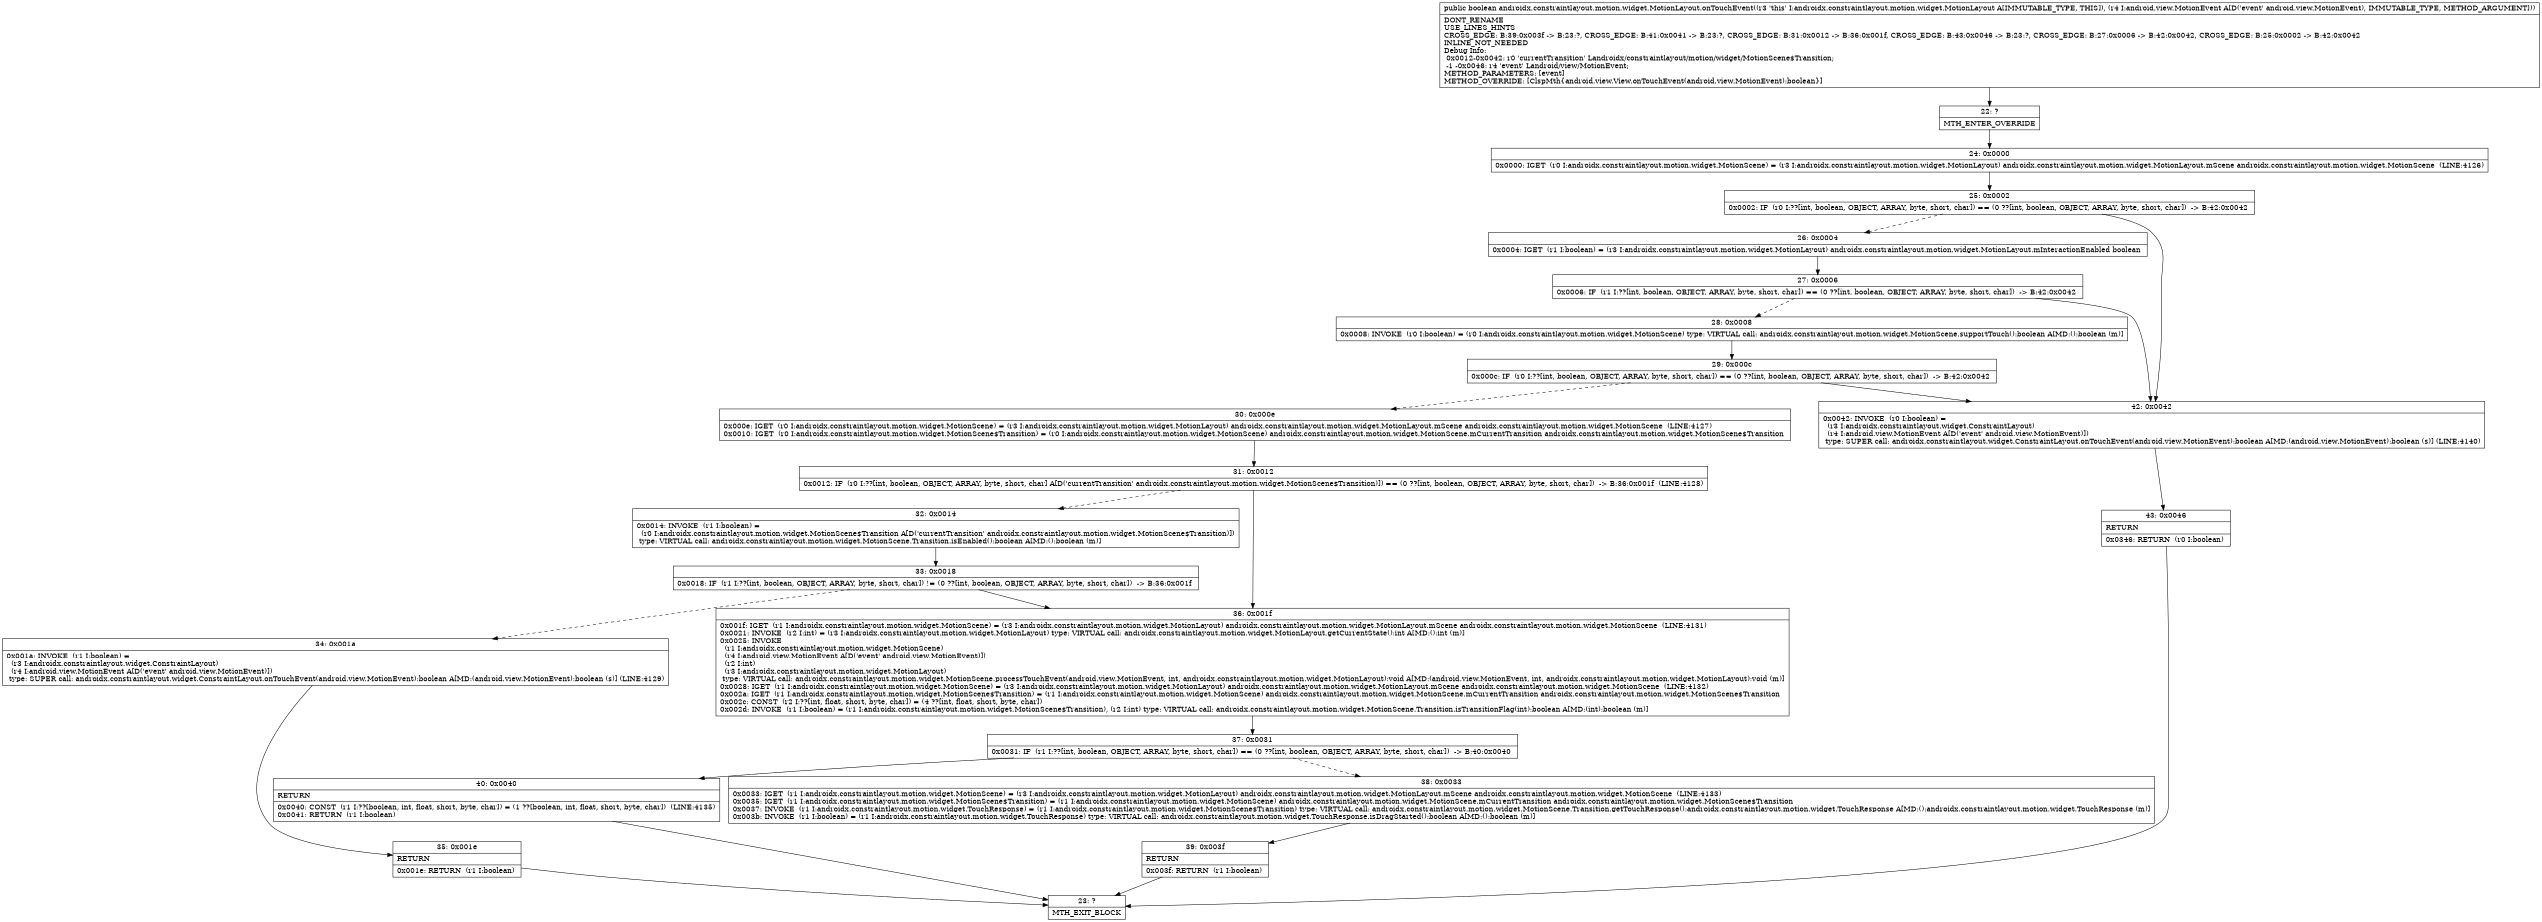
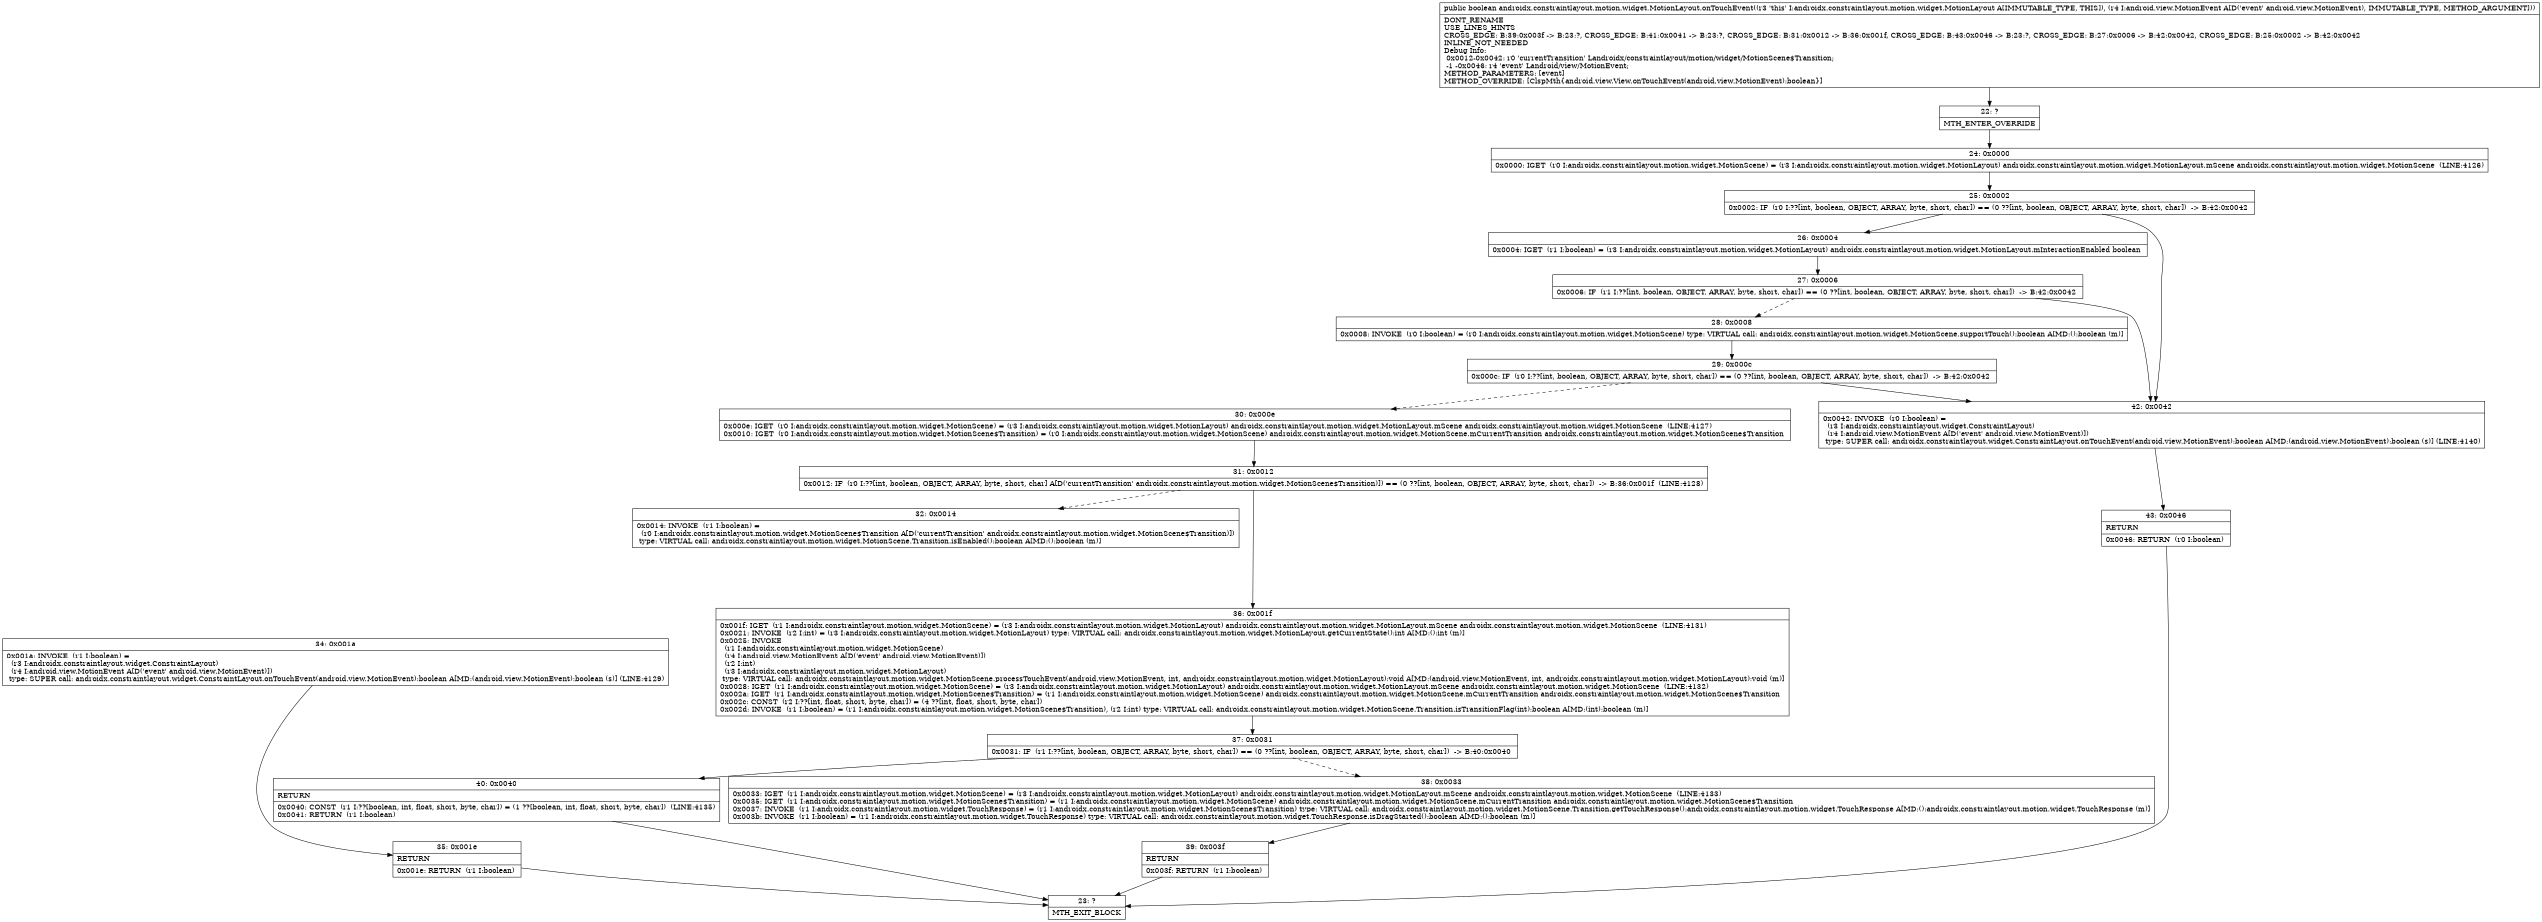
edge "25: 0x0002" -> "26: 0x0004": style dashed -> solid
node "43: 0x0046": text "0x0346: RETURN  (r0 I:boolean)" -> "0x0046: RETURN  (r0 I:boolean)"
node "33: 0x0018": removed
